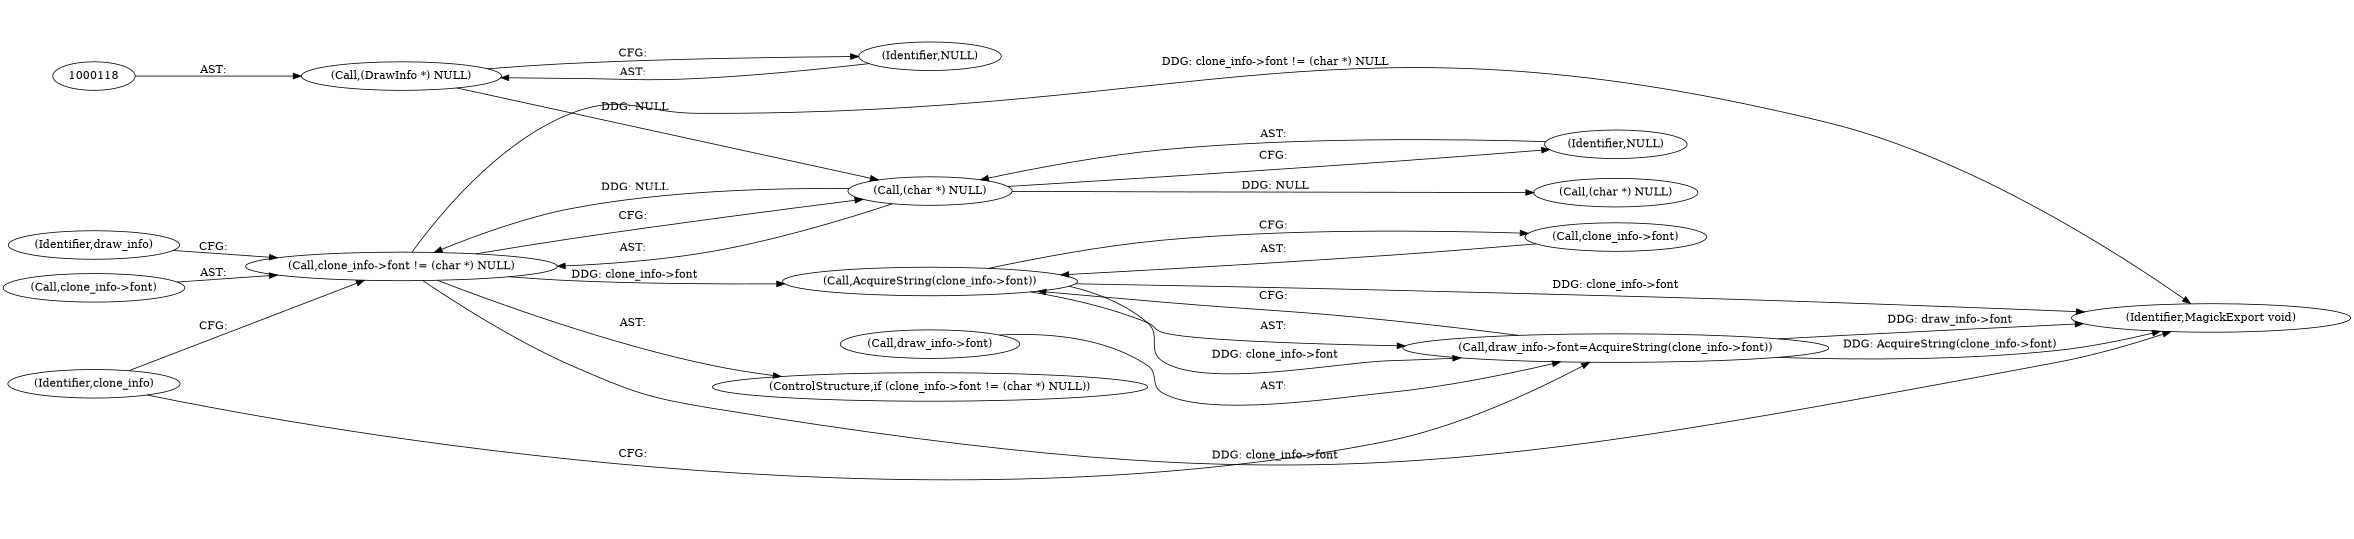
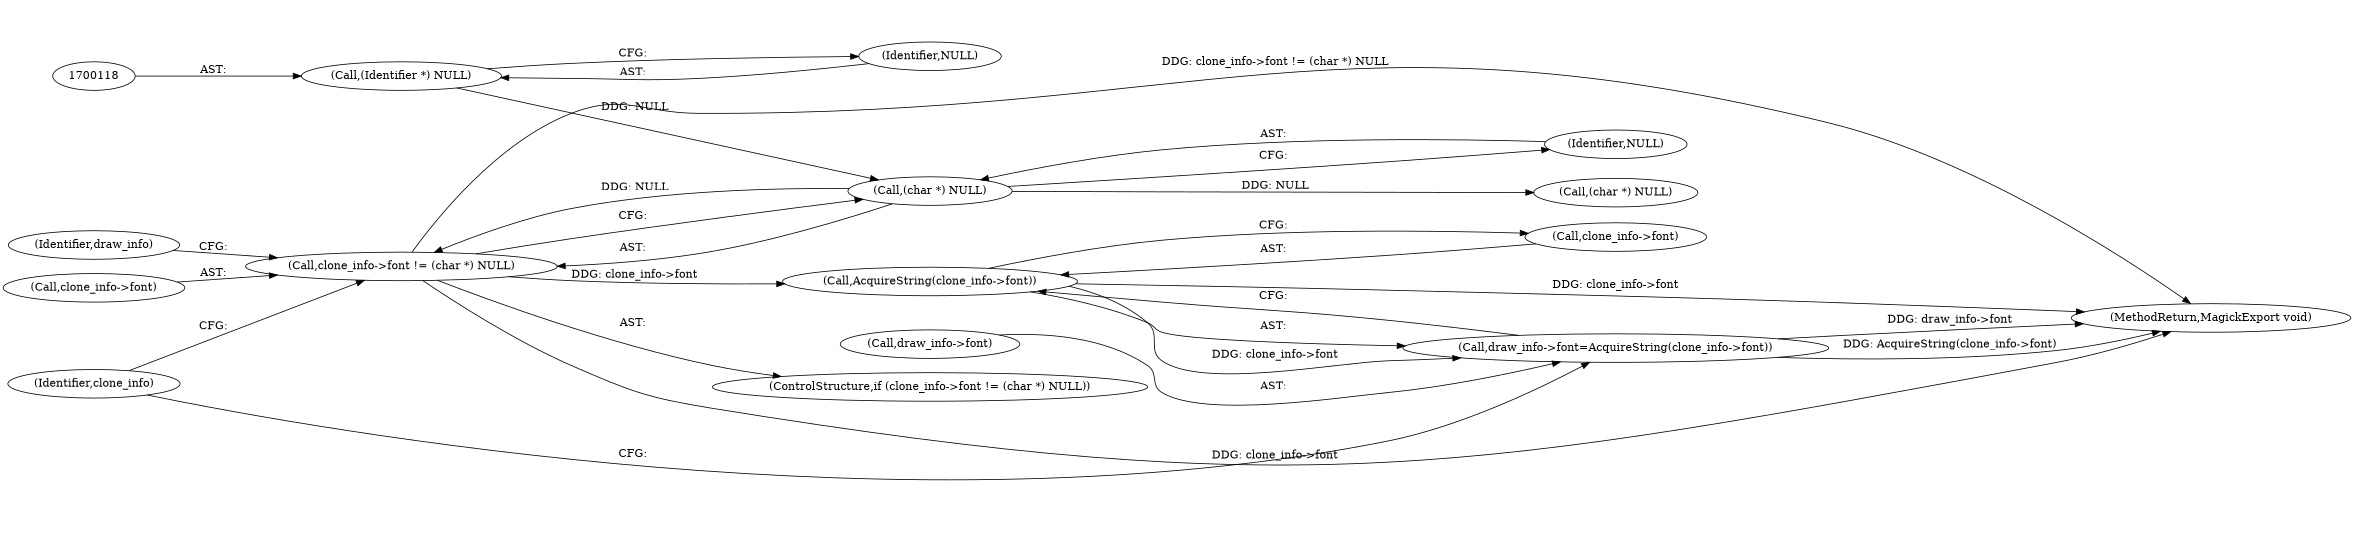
node "1000118": label "1000118" -> "1700118"
node "(Call,(DrawInfo *) NULL)": label "(Call,(DrawInfo *) NULL)" -> "(Call,(Identifier *) NULL)"
node "(Identifier,MagickExport void)": label "(Identifier,MagickExport void)" -> "(MethodReturn,MagickExport void)"
